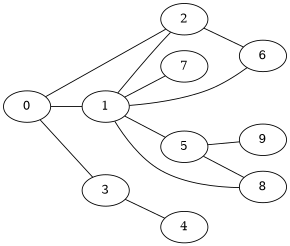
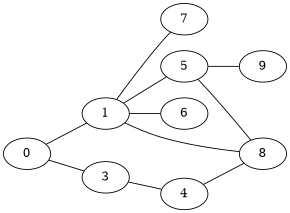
node "2": removed
edge "8" -- "4": added
